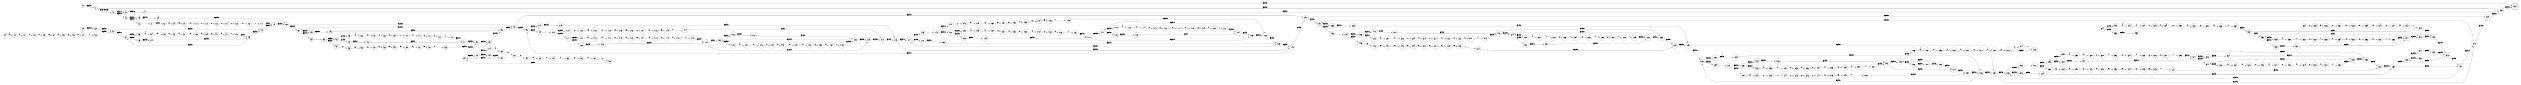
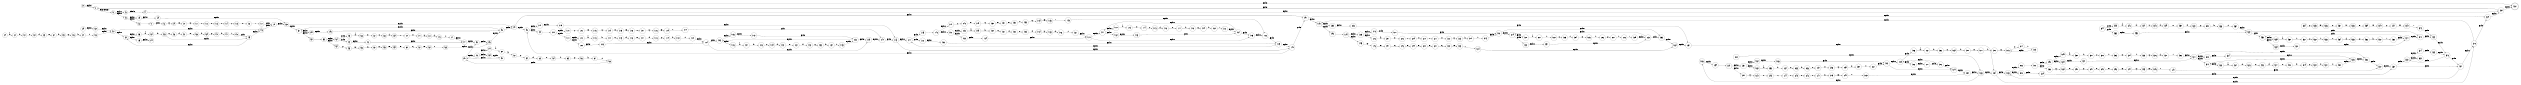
edge "S356" -> "S357": added, label "Epsilon"
edge "S237" -> "S238": removed, label "Epsilon"
node "S281": removed
